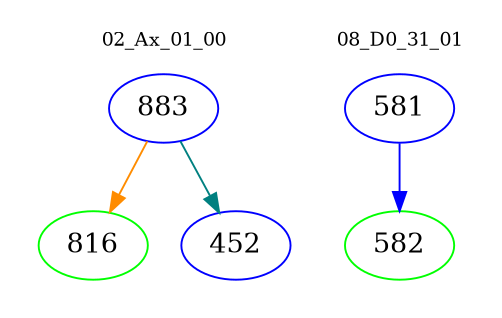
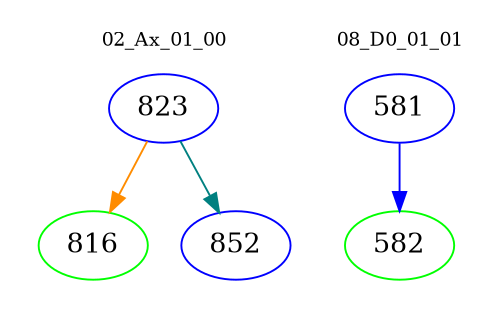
cluster "08_D0_31_01": label "08_D0_31_01" -> "08_D0_01_01"
node "883": label "883" -> "823"
node "452": label "452" -> "852"
